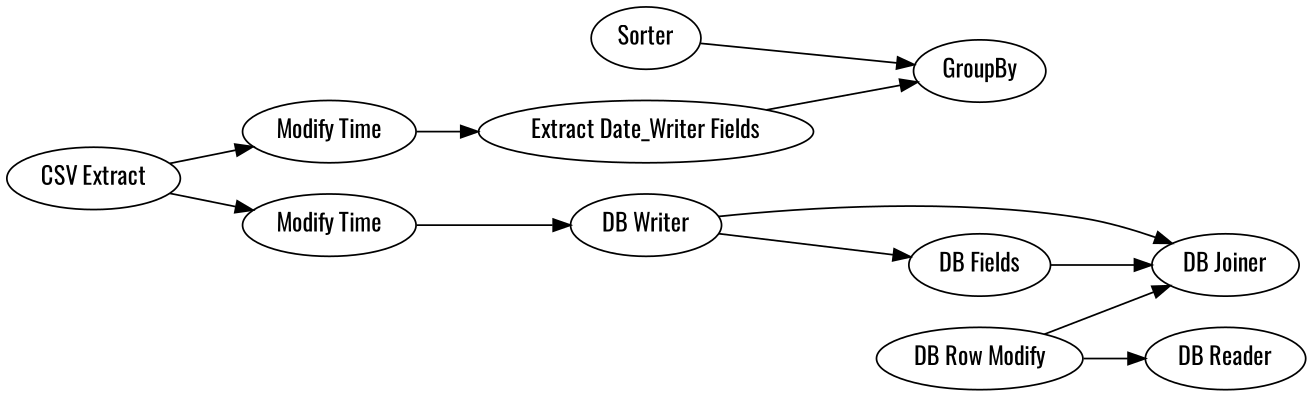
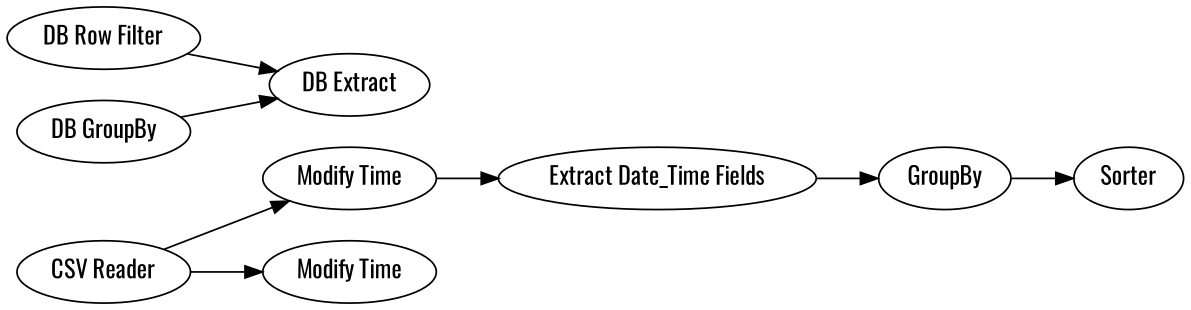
edge "Sorter" -> "GroupBy": reversed
node "Extract Date_Writer Fields": label "Extract Date_Writer Fields" -> "Extract Date_Time Fields"
node "CSV Extract": label "CSV Extract" -> "CSV Reader"
node "DB Writer": removed
node "DB Fields": label "DB Fields" -> "DB GroupBy"
node "DB Joiner": label "DB Joiner" -> "DB Extract"
node "DB Row Modify": label "DB Row Modify" -> "DB Row Filter"
node "DB Reader": removed
